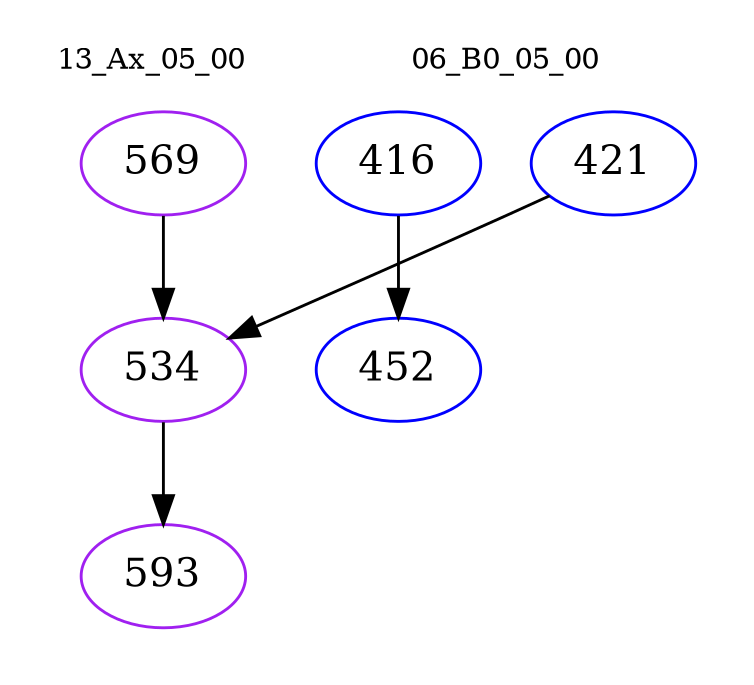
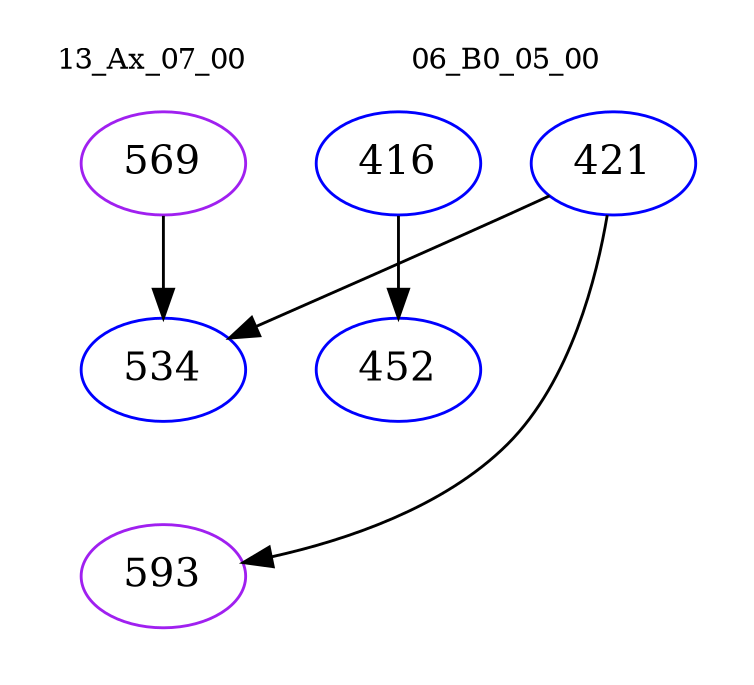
cluster "13_Ax_05_00": label "13_Ax_05_00" -> "13_Ax_07_00"
node "534": color purple -> blue
edge "534" -> "593": now "421" -> "593"
